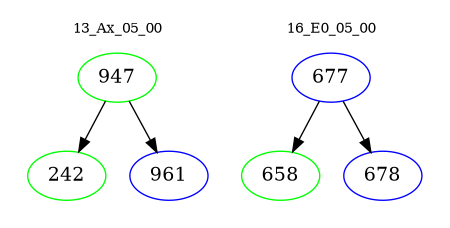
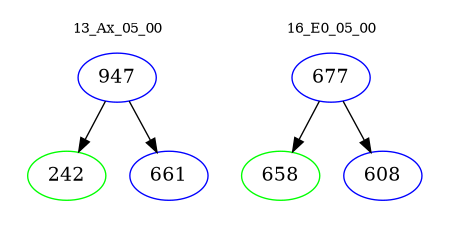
node "947": color green -> blue
node "961": label "961" -> "661"
node "678": label "678" -> "608"
